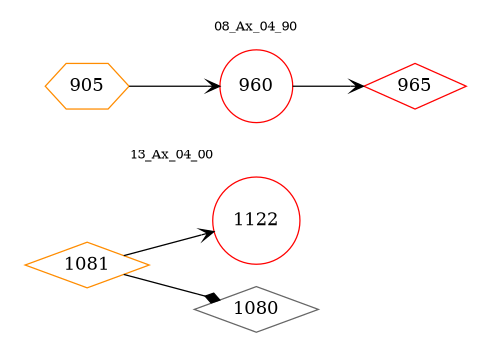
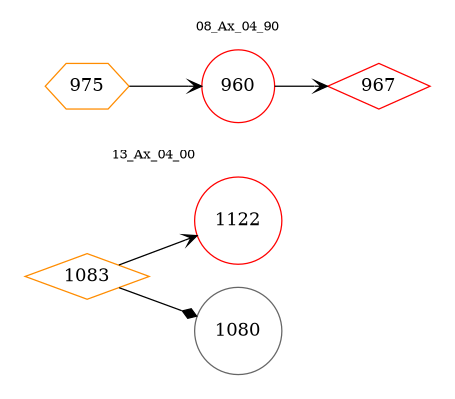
node "905": label "905" -> "975"
node "965": label "965" -> "967"
node "1081": label "1081" -> "1083"
node "1080": shape diamond -> circle
